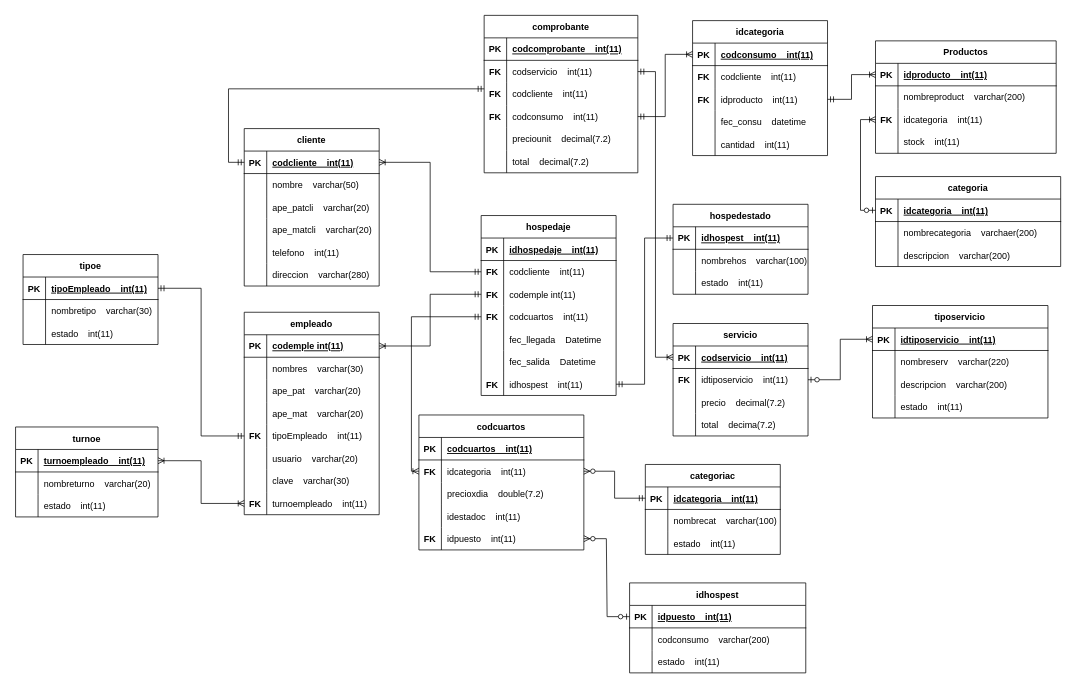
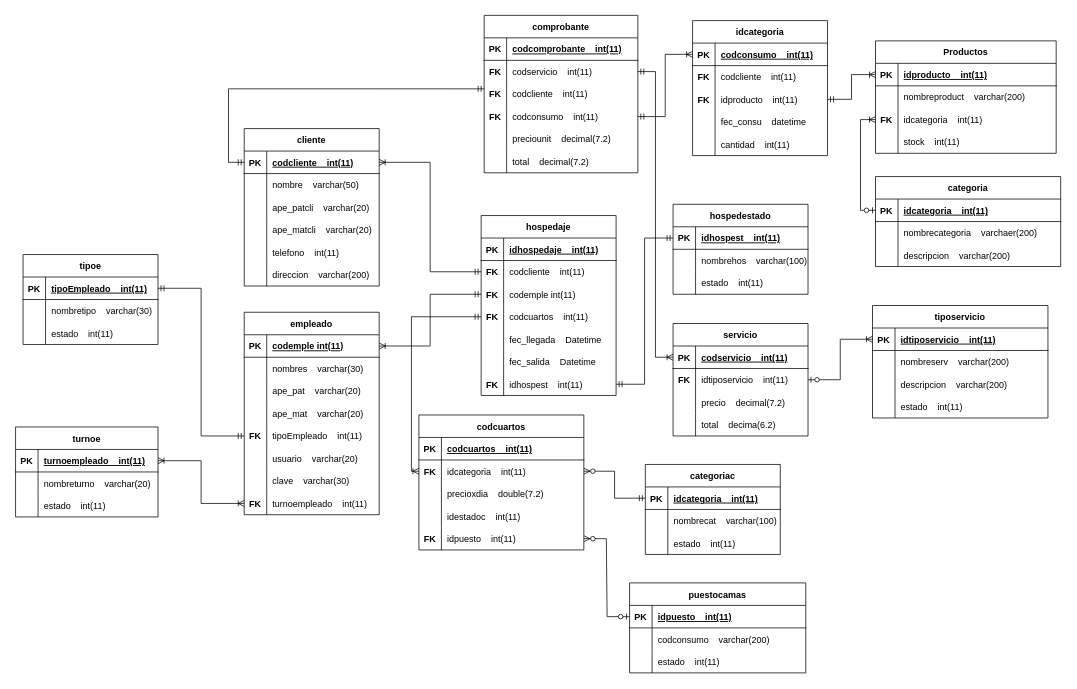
node "direccion varchar(280)": label "direccion varchar(280)" -> "direccion varchar(200)"
node "nombreserv varchar(220)": label "nombreserv varchar(220)" -> "nombreserv varchar(200)"
node "total decima(7.2)": label "total decima(7.2)" -> "total decima(6.2)"
node "idhospest": label "idhospest" -> "puestocamas"
